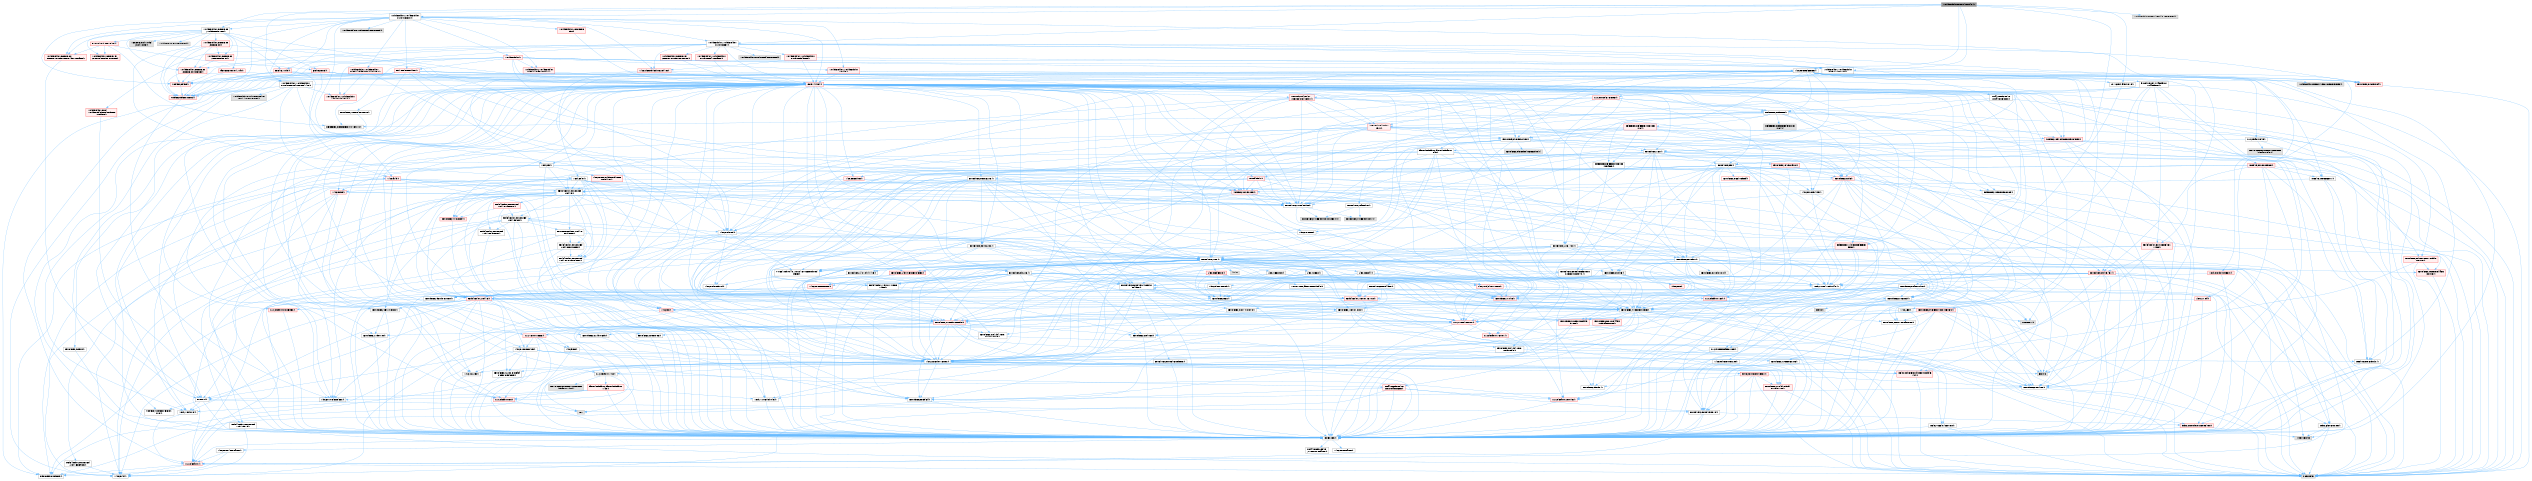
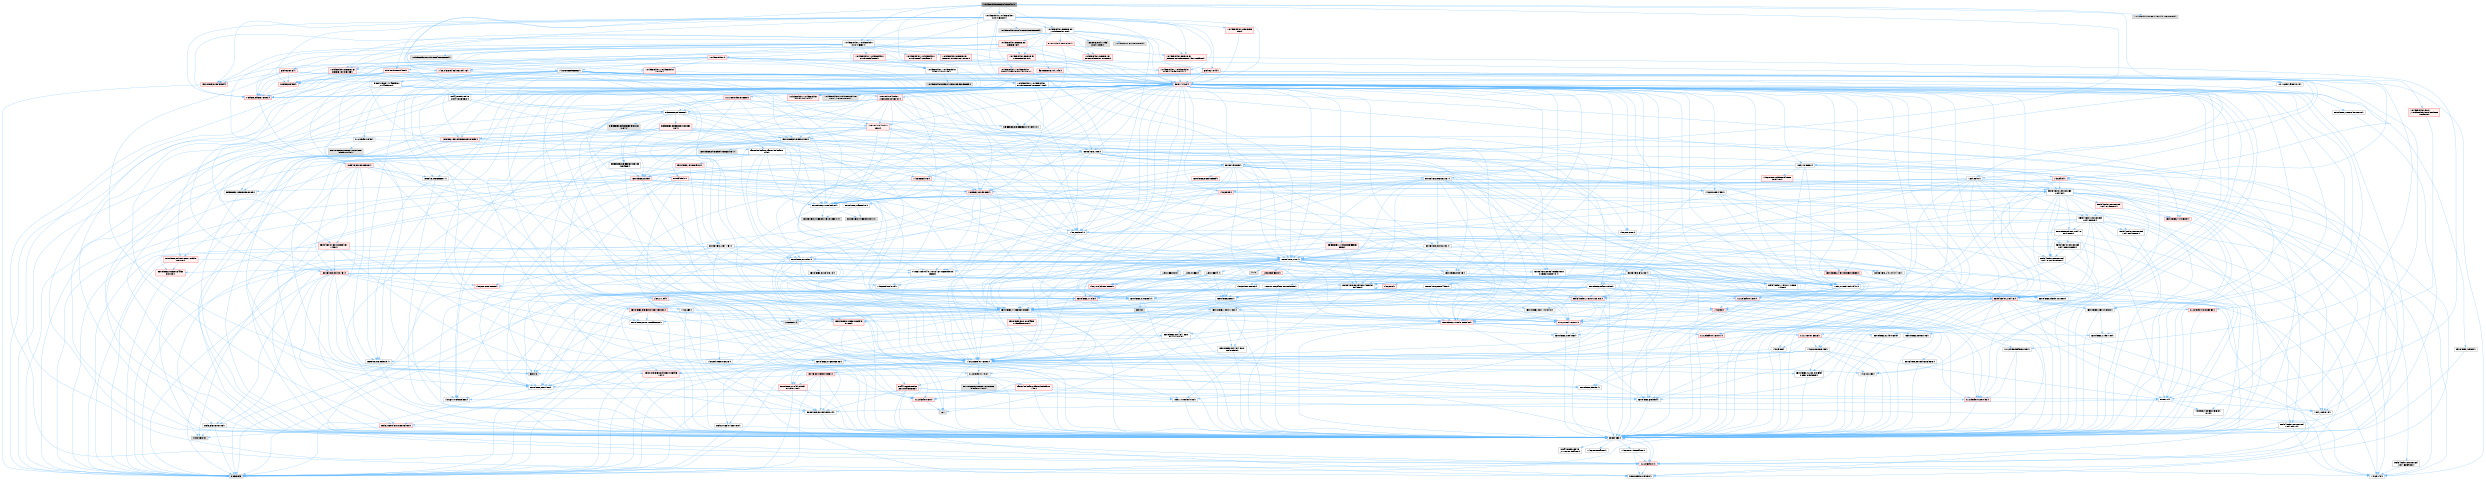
edge "CoreMinimal.h" -> "Templates/MemoryOps.h": removed
node "Math/Set.h": label "Math/Set.h" -> "Math/IntVector.h"
edge "Containers/Map.h" -> "Containers/SetUtilities.h": now "Containers/Set.h" -> "Containers/SetUtilities.h"
node "Math/RandomStream.h": removed
edge "Misc/Parse.h" -> "Misc/EnumClassFlags.h": removed
